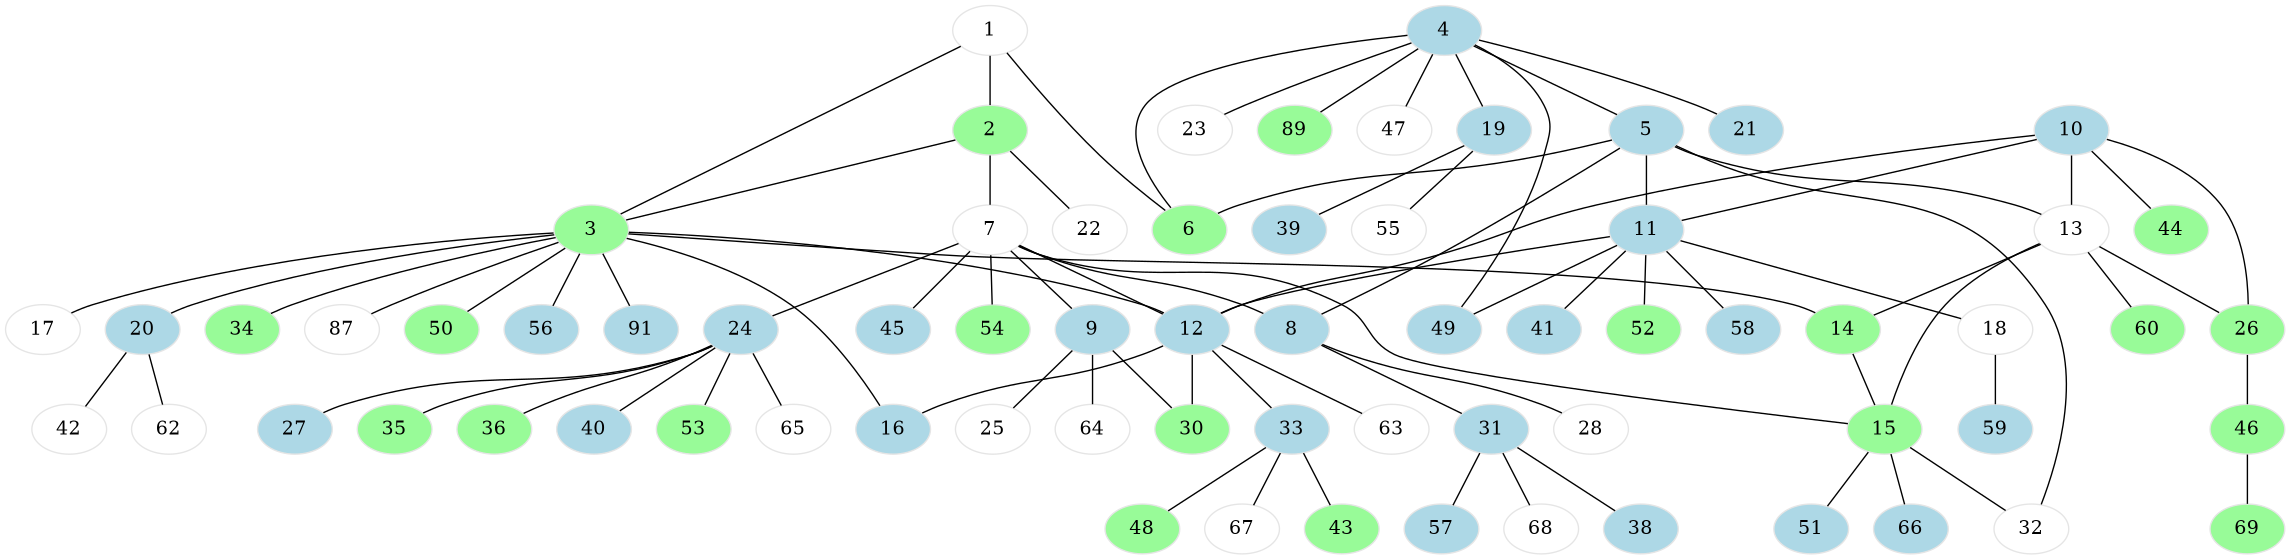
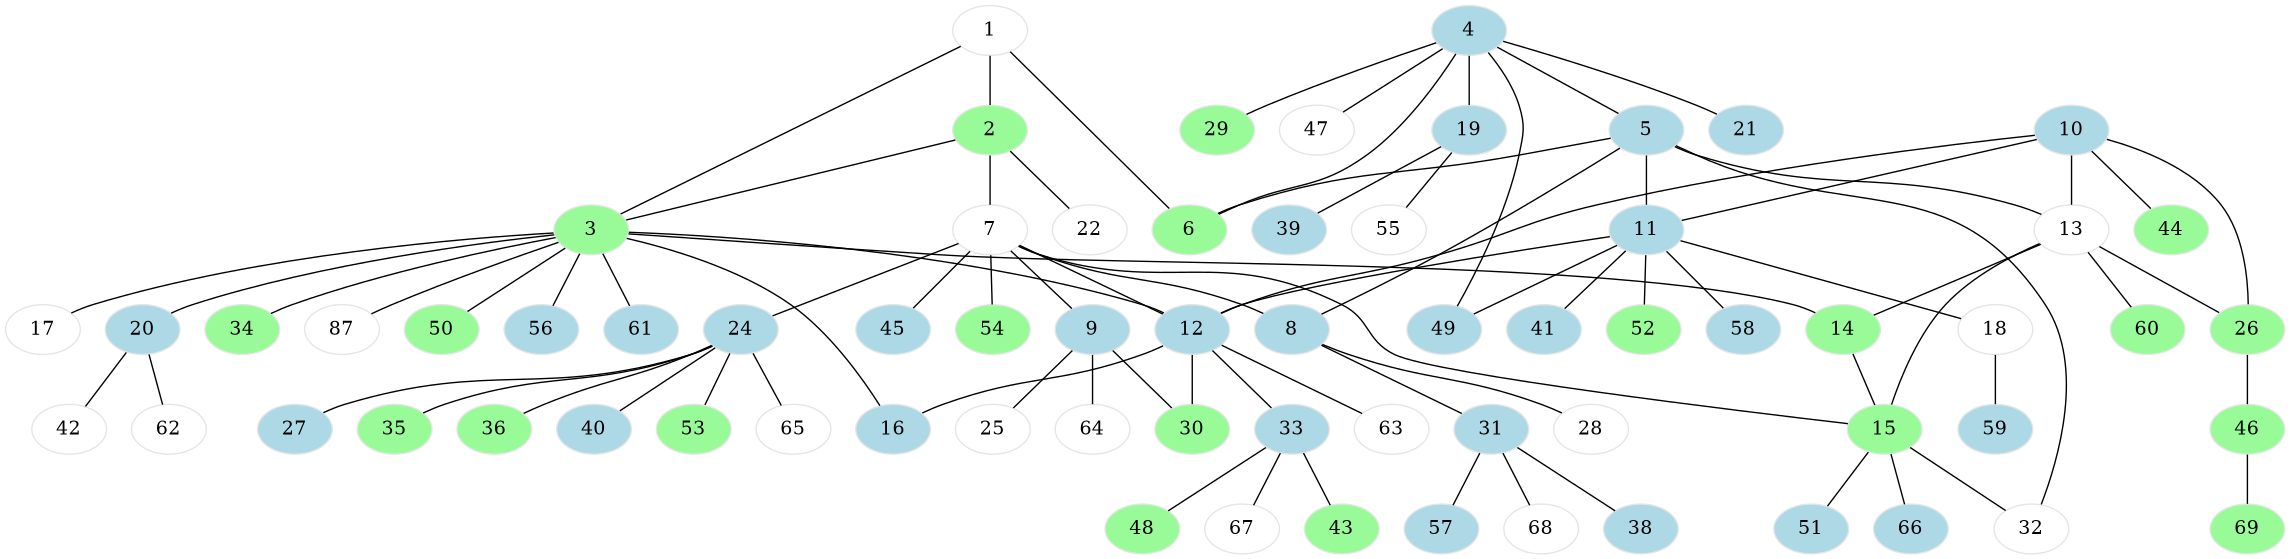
node "23": removed
node "89": label "89" -> "29"
node "91": label "91" -> "61"
